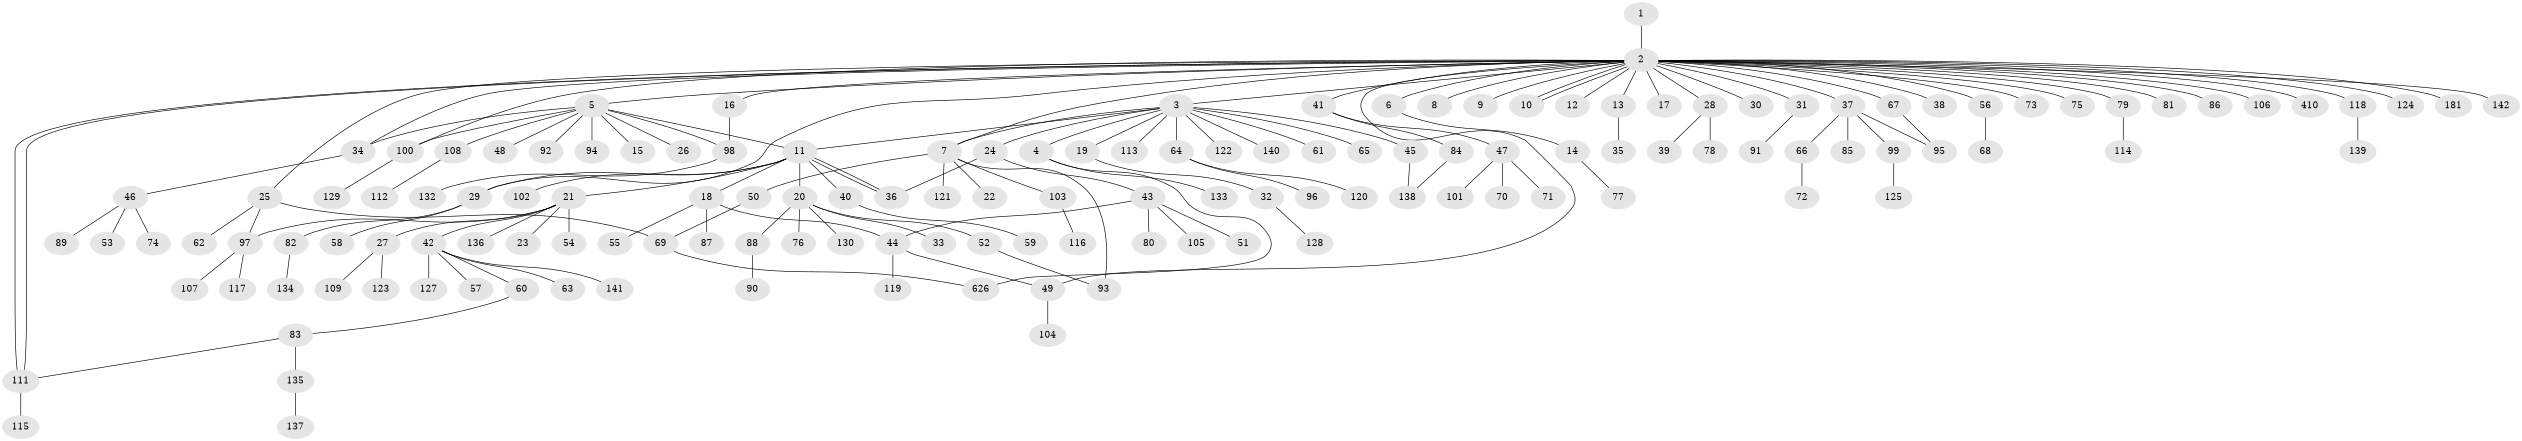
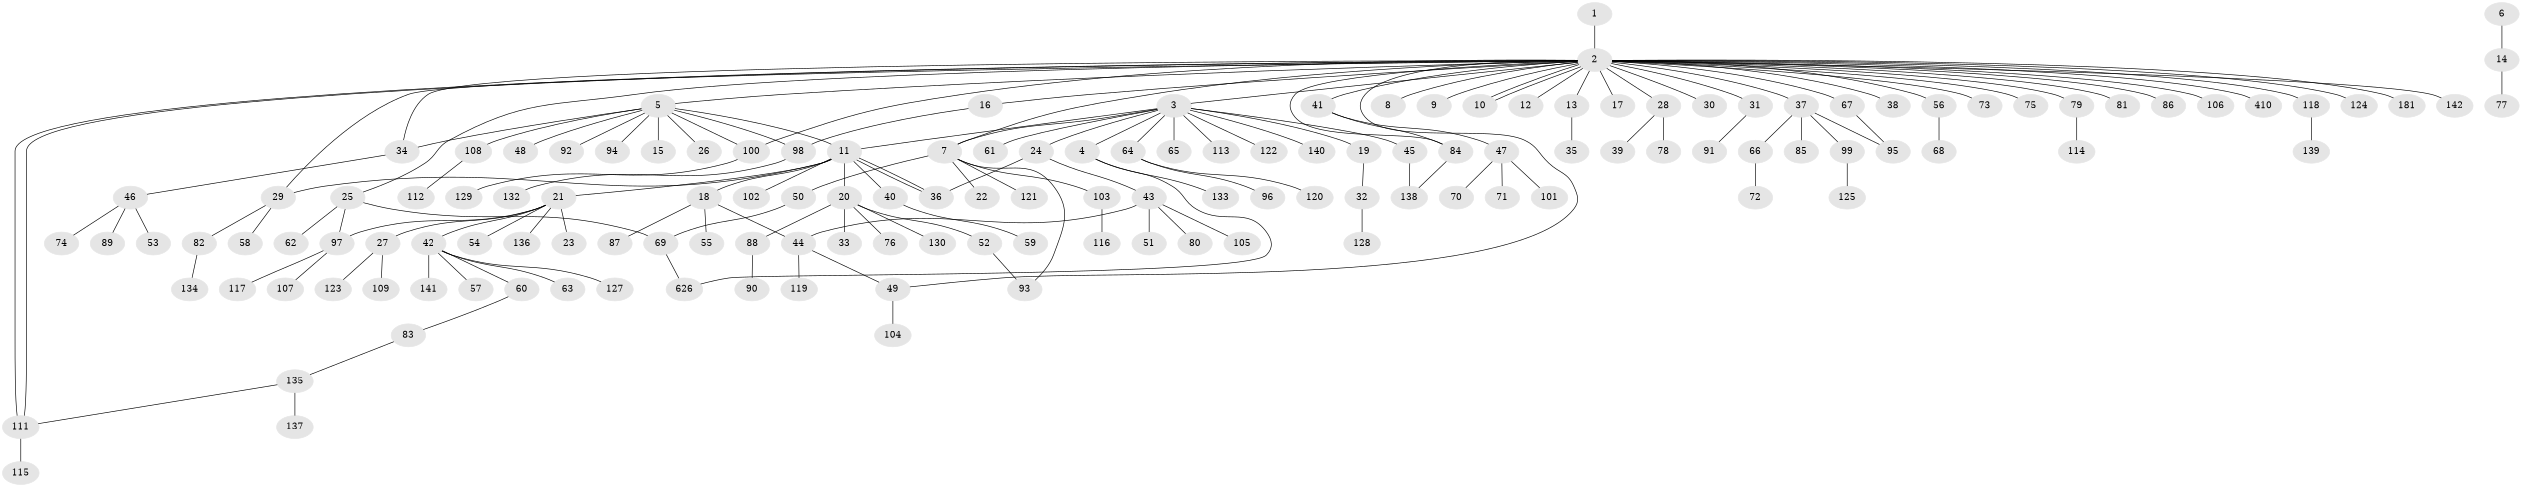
edge "2" -- "6": now "2" -- "84"
edge "83" -- "111": now "135" -- "111"
